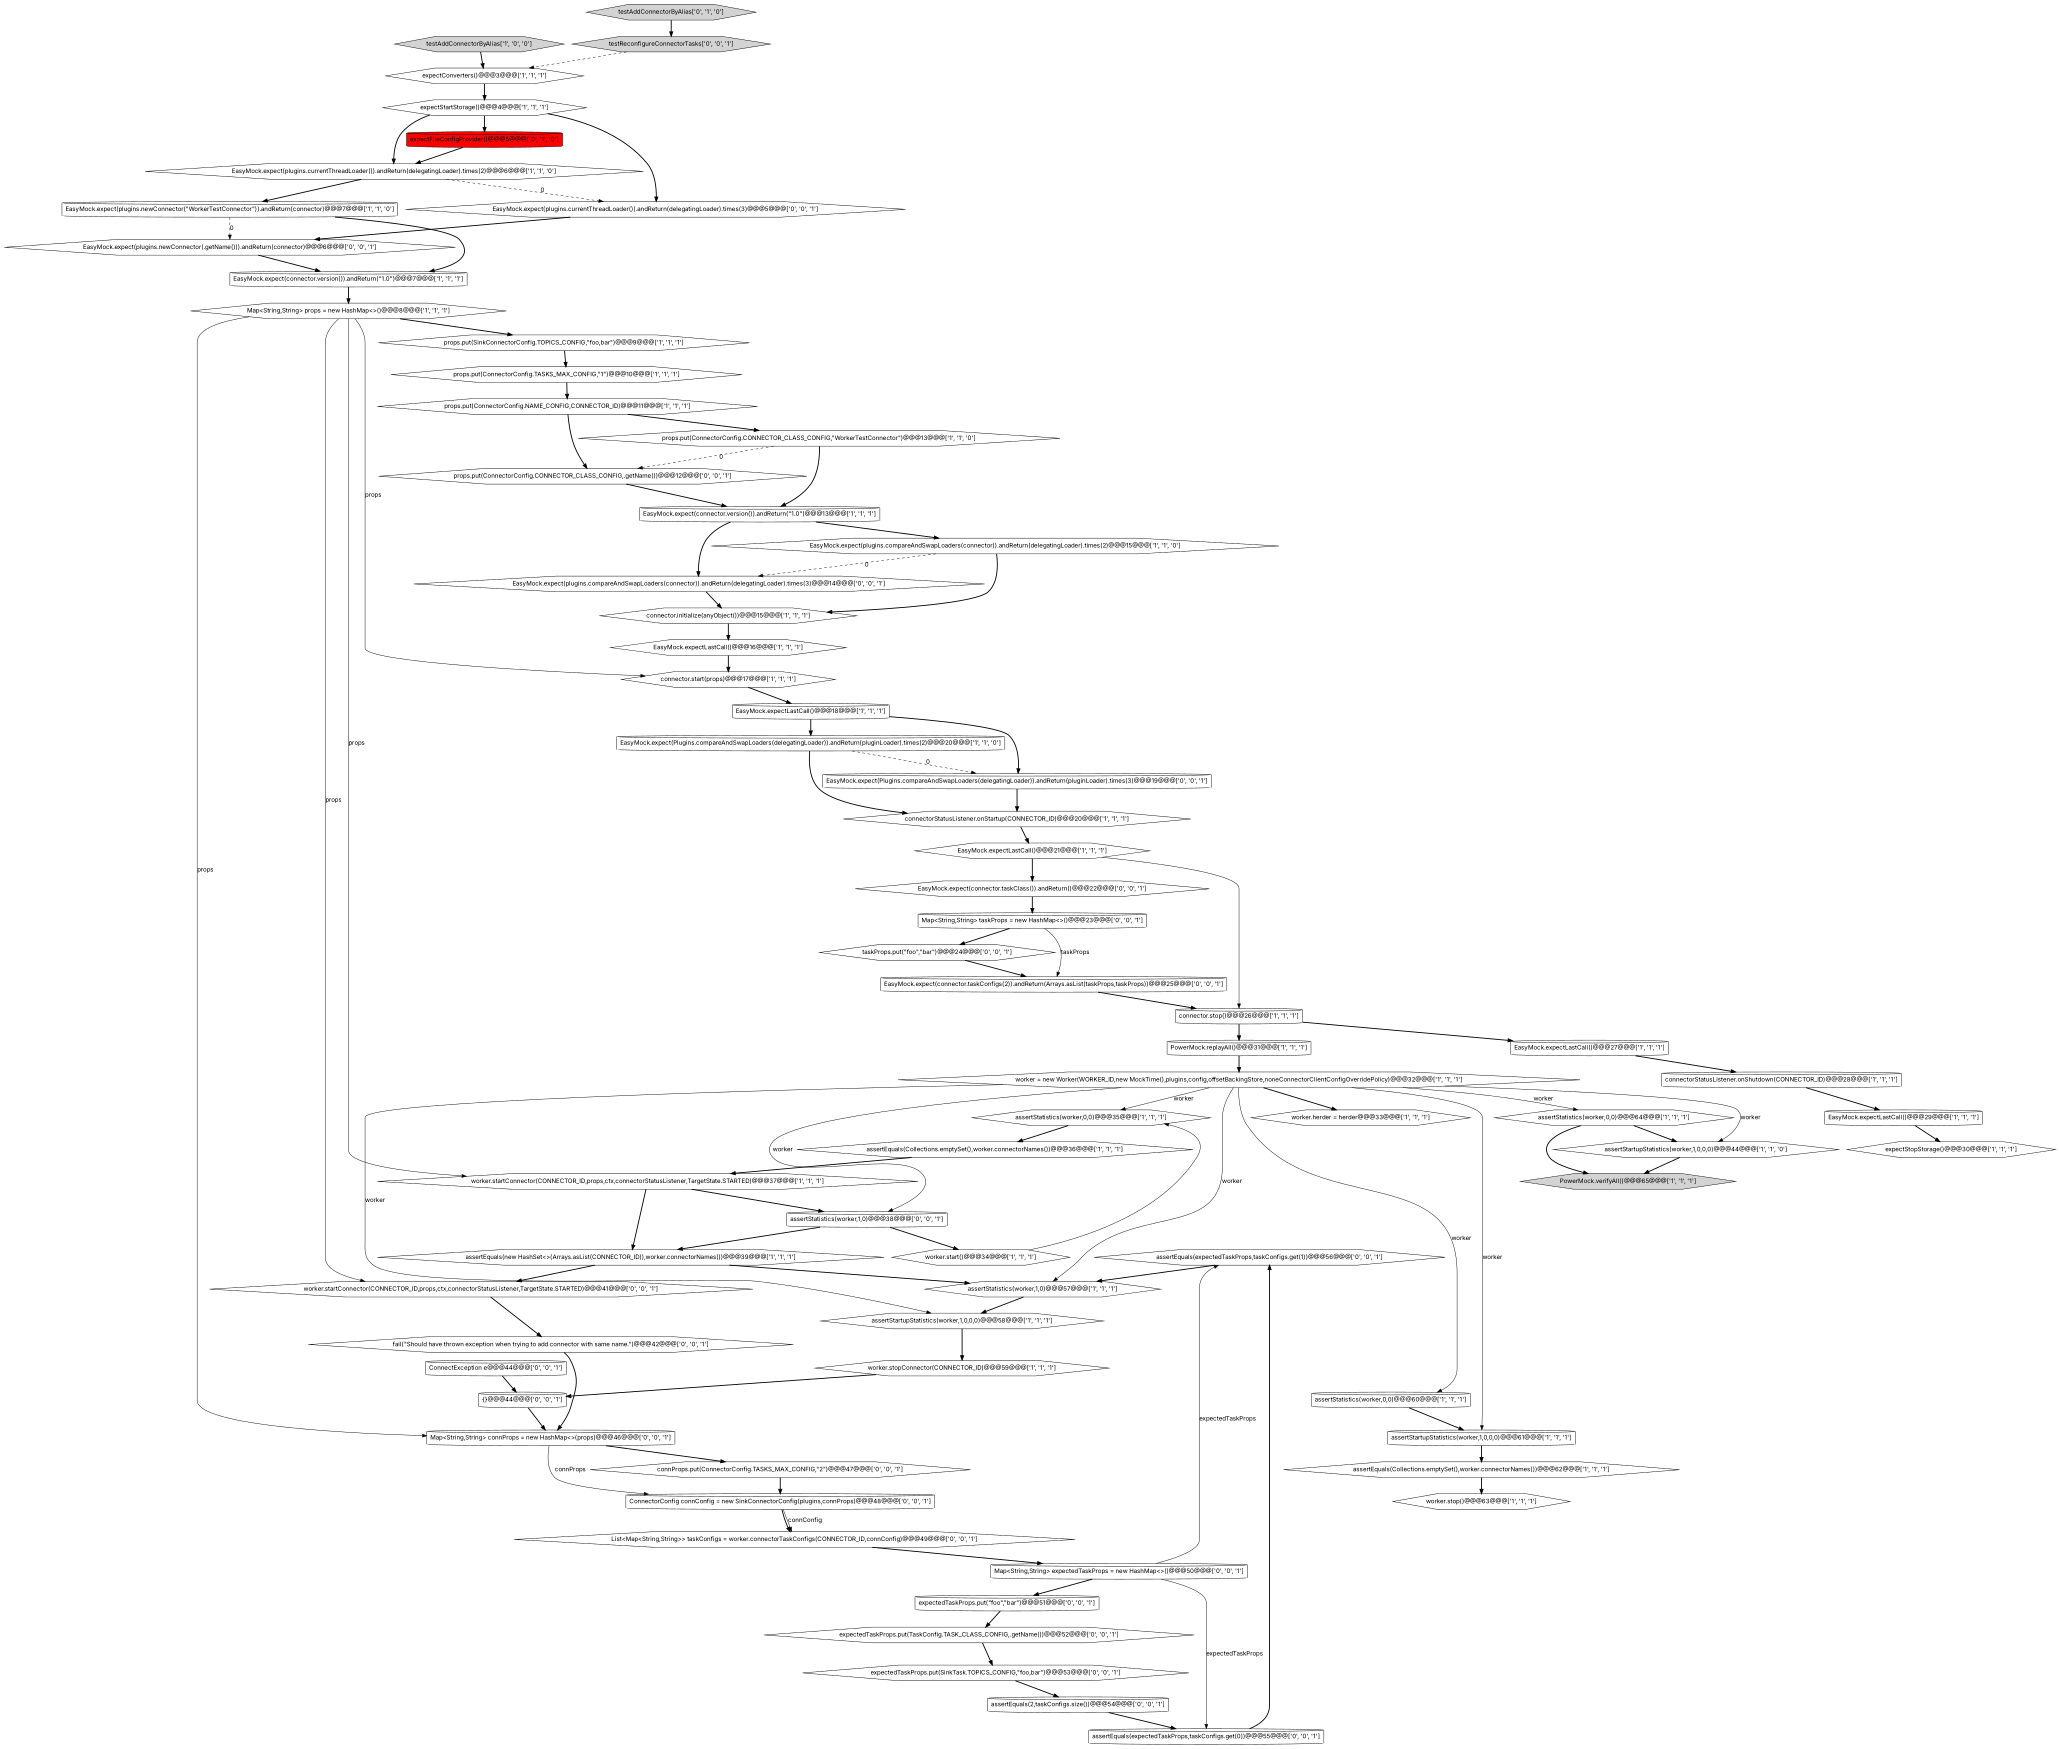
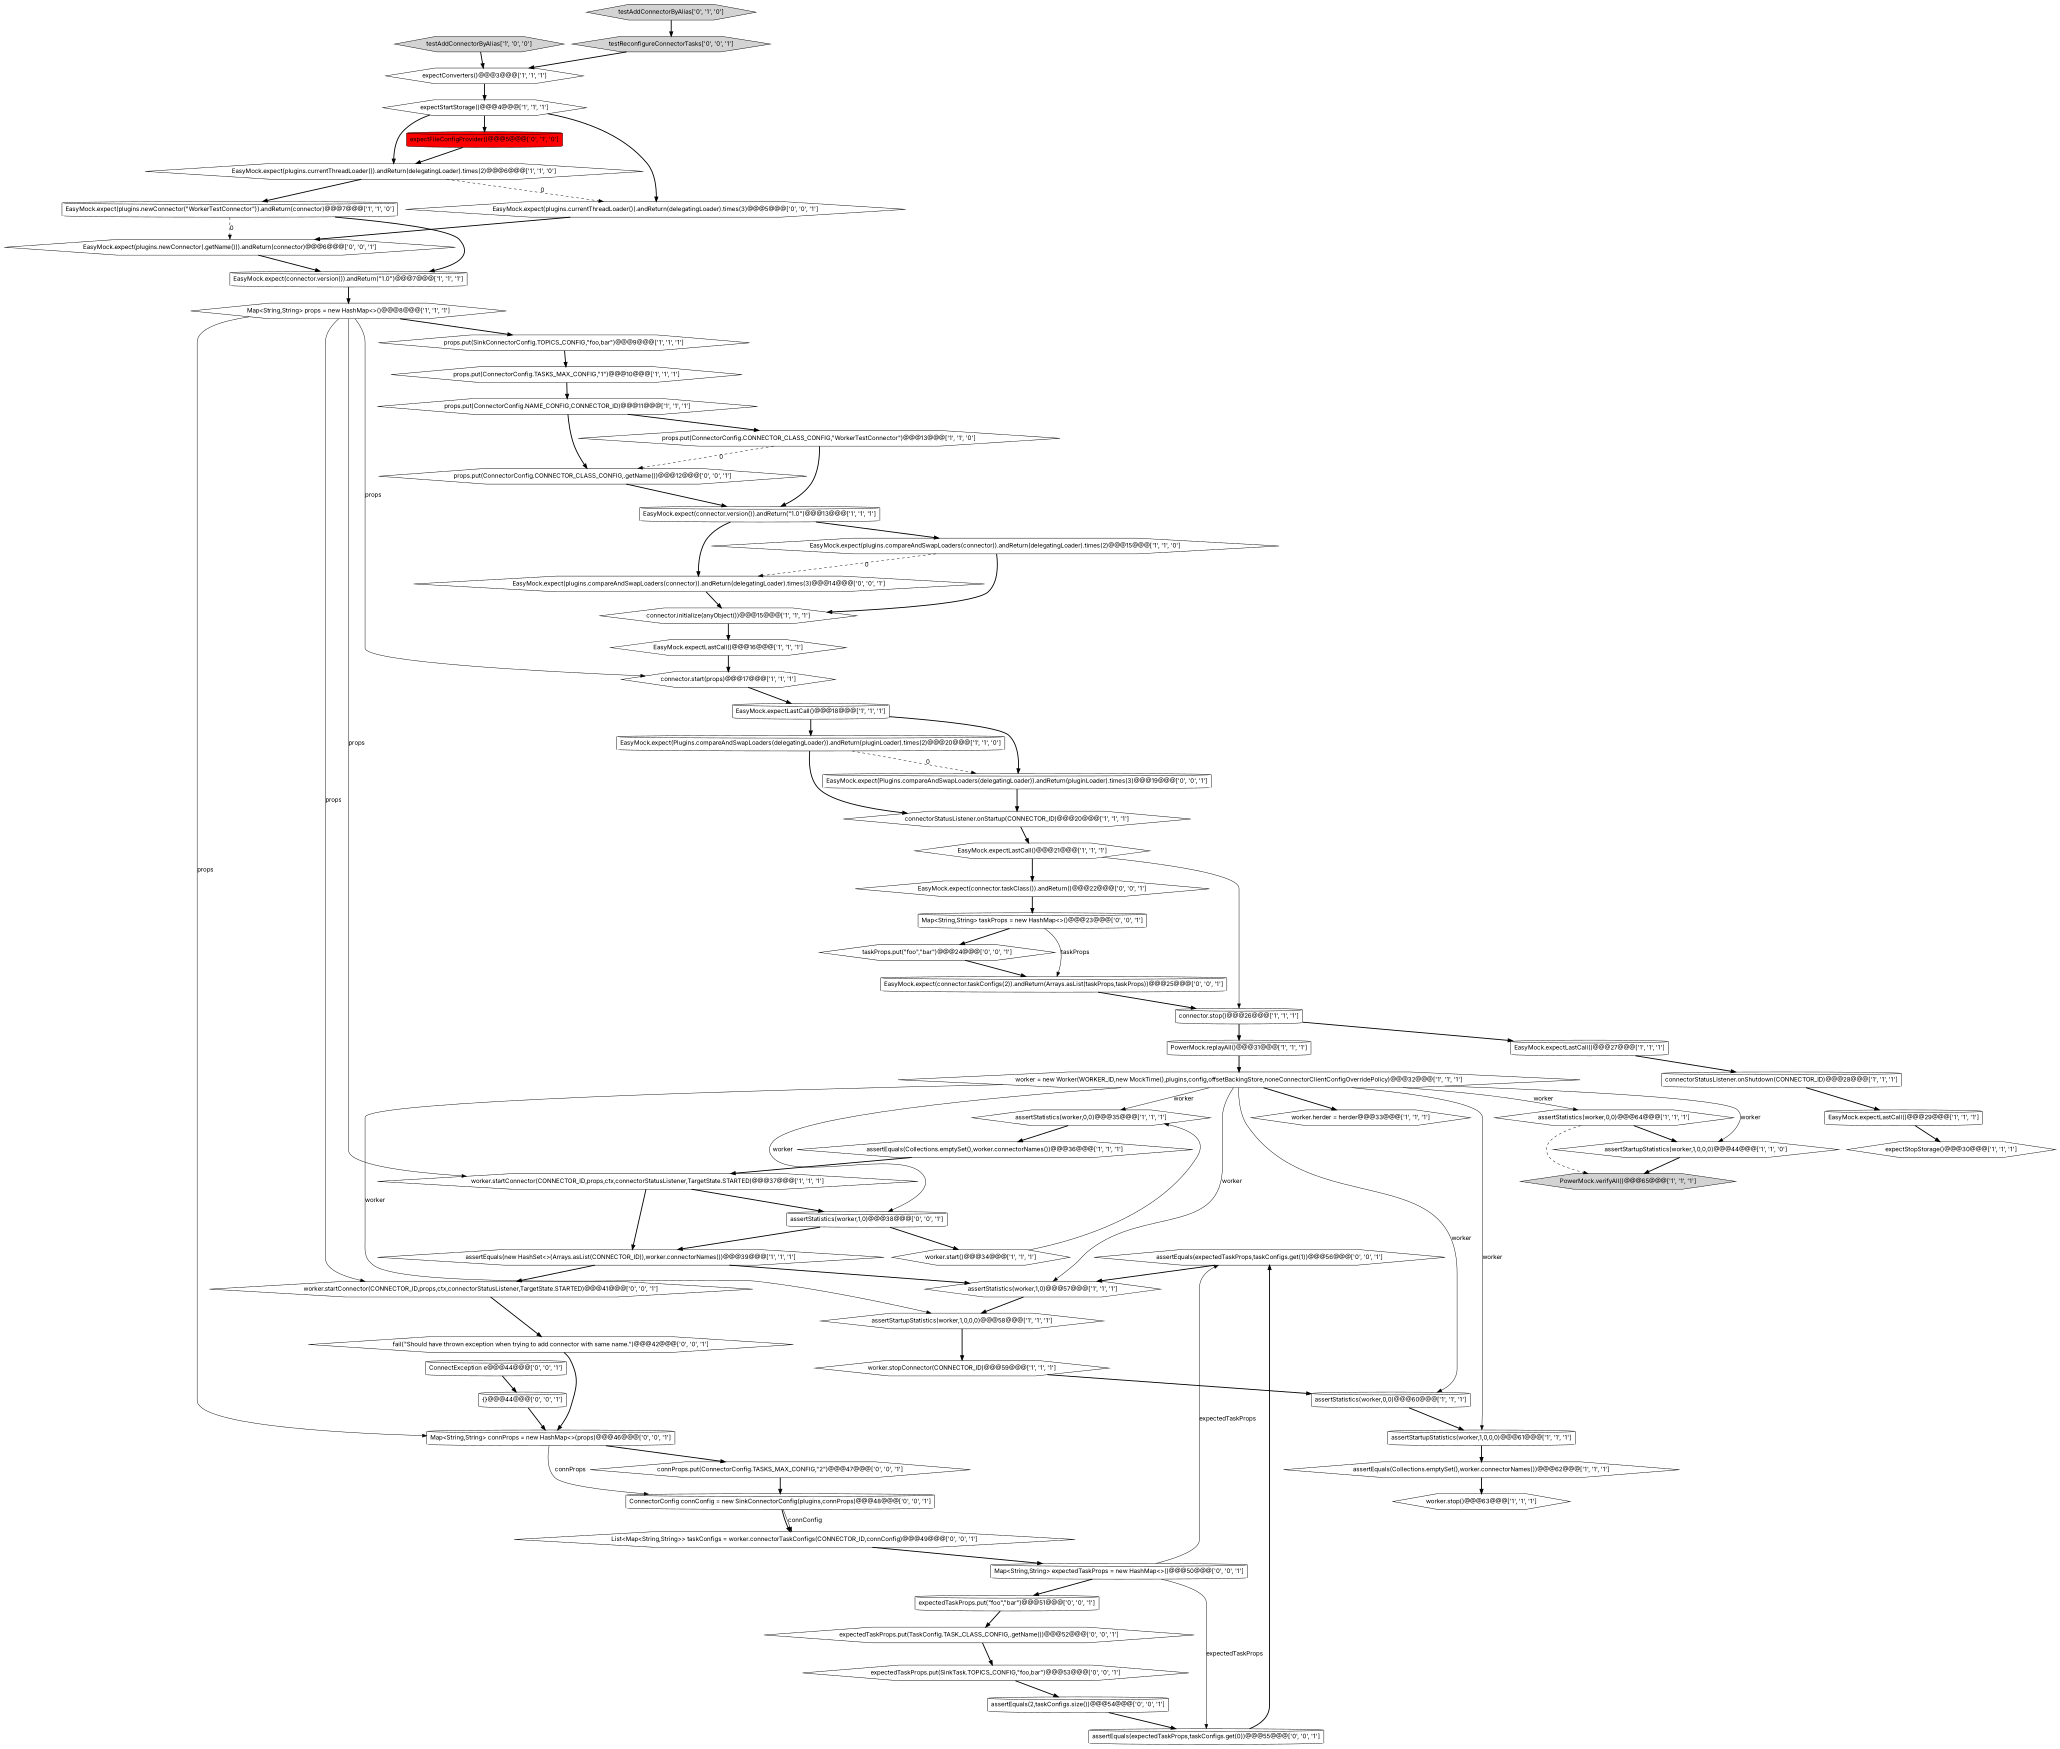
edge "testReconfigureConnectorTasks['0', '0', '1']" -> "expectConverters()@@@3@@@['1', '1', '1']": style dashed -> bold
edge "assertStatistics(worker,0,0)@@@64@@@['1', '1', '1']" -> "PowerMock.verifyAll()@@@65@@@['1', '1', '1']": style bold -> dashed
edge "worker.stopConnector(CONNECTOR_ID)@@@59@@@['1', '1', '1']" -> "{}@@@44@@@['0', '0', '1']": now "worker.stopConnector(CONNECTOR_ID)@@@59@@@['1', '1', '1']" -> "assertStatistics(worker,0,0)@@@60@@@['1', '1', '1']"
